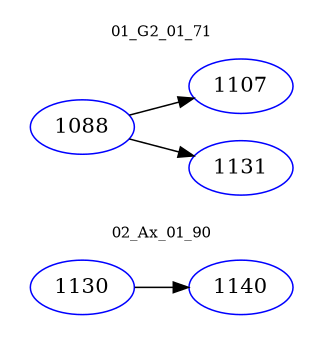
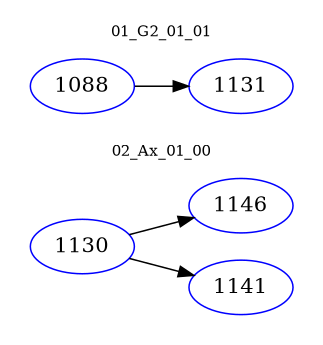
cluster "01_G2_01_71": label "01_G2_01_71" -> "01_G2_01_01"
node "1107": removed
cluster "02_Ax_01_90": label "02_Ax_01_90" -> "02_Ax_01_00"
node "1140": label "1140" -> "1146"
node "1141": added
